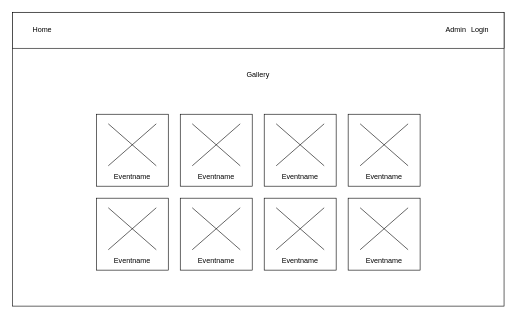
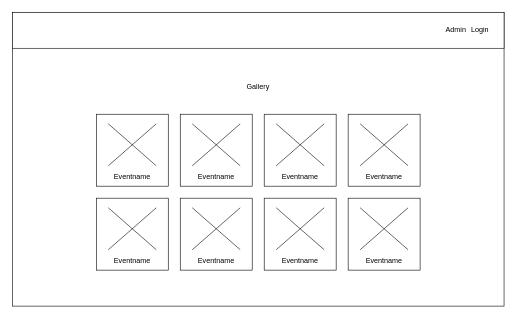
node "Home": removed
node "Gallery": moved (258, 75) -> (258, 87)
